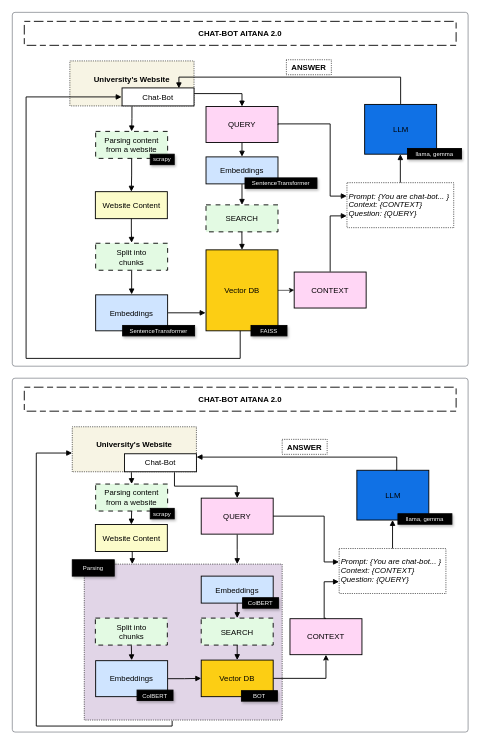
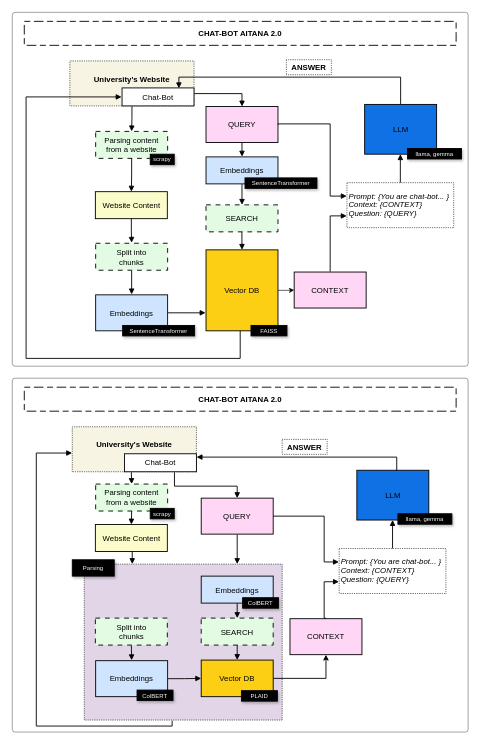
node "BOT": label "BOT" -> "PLAID"
